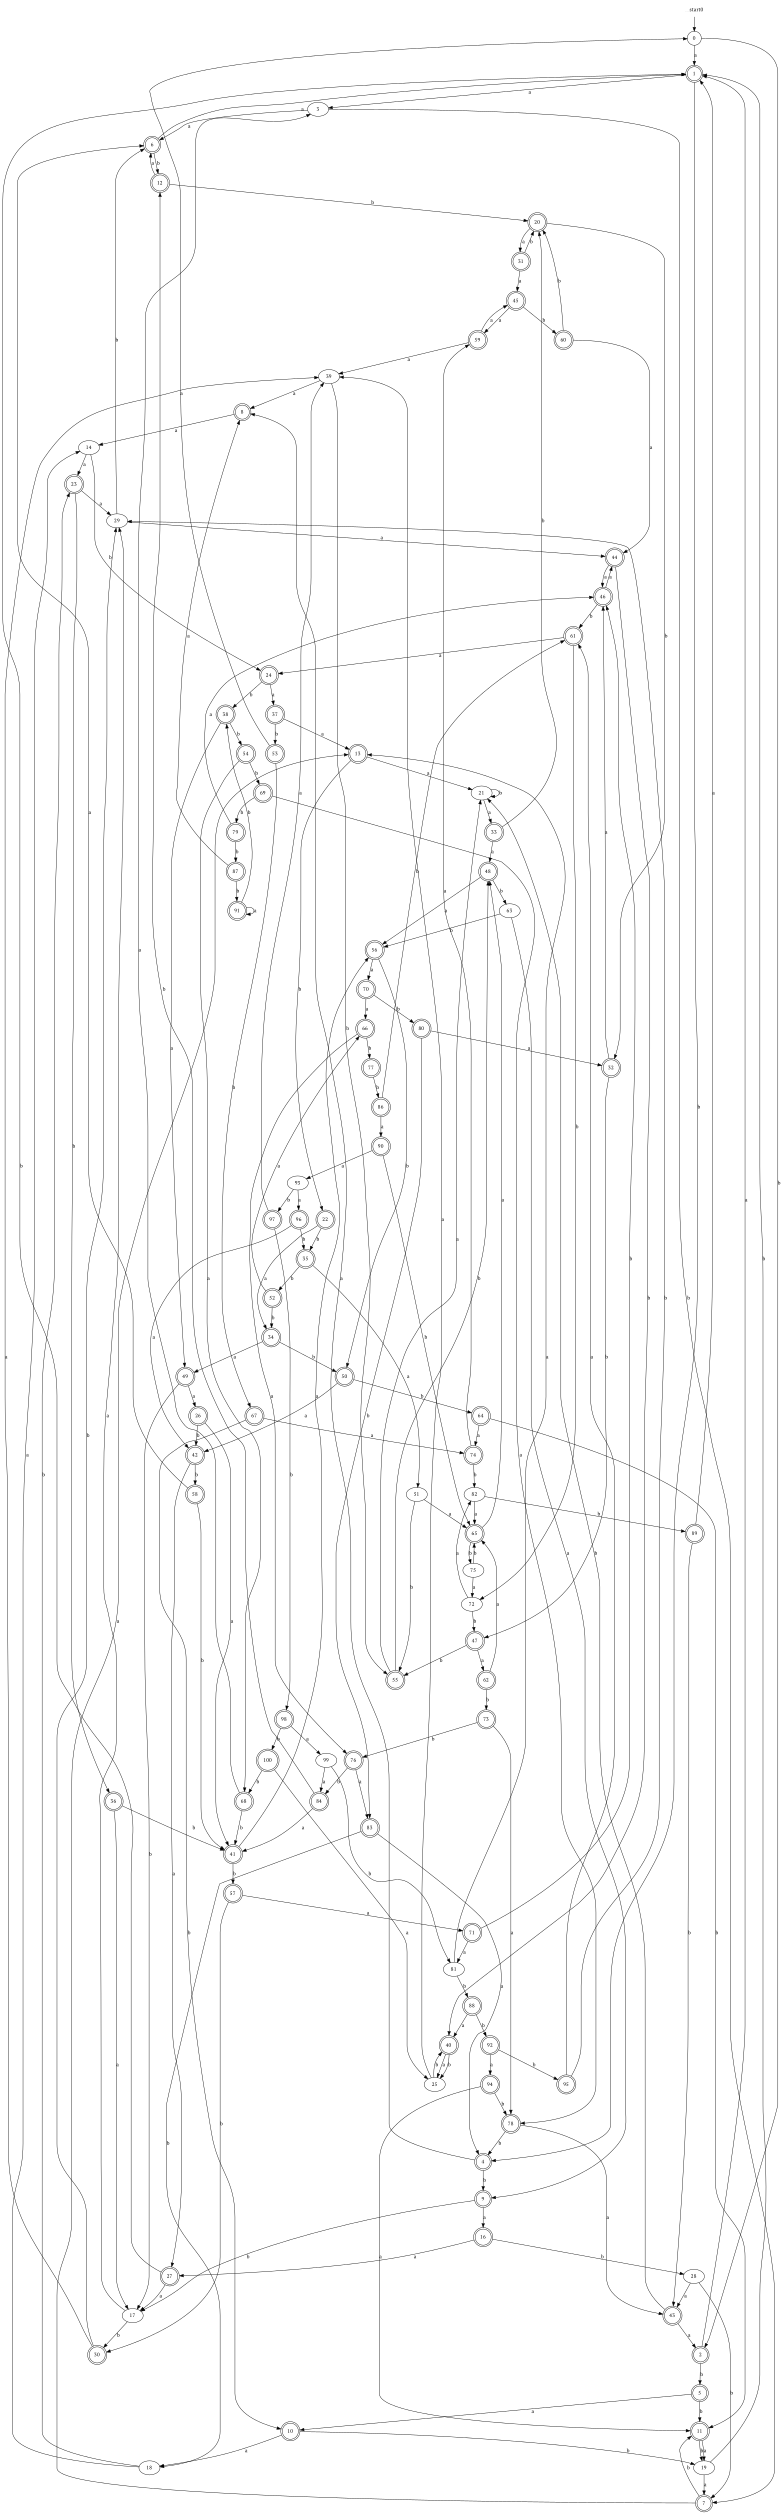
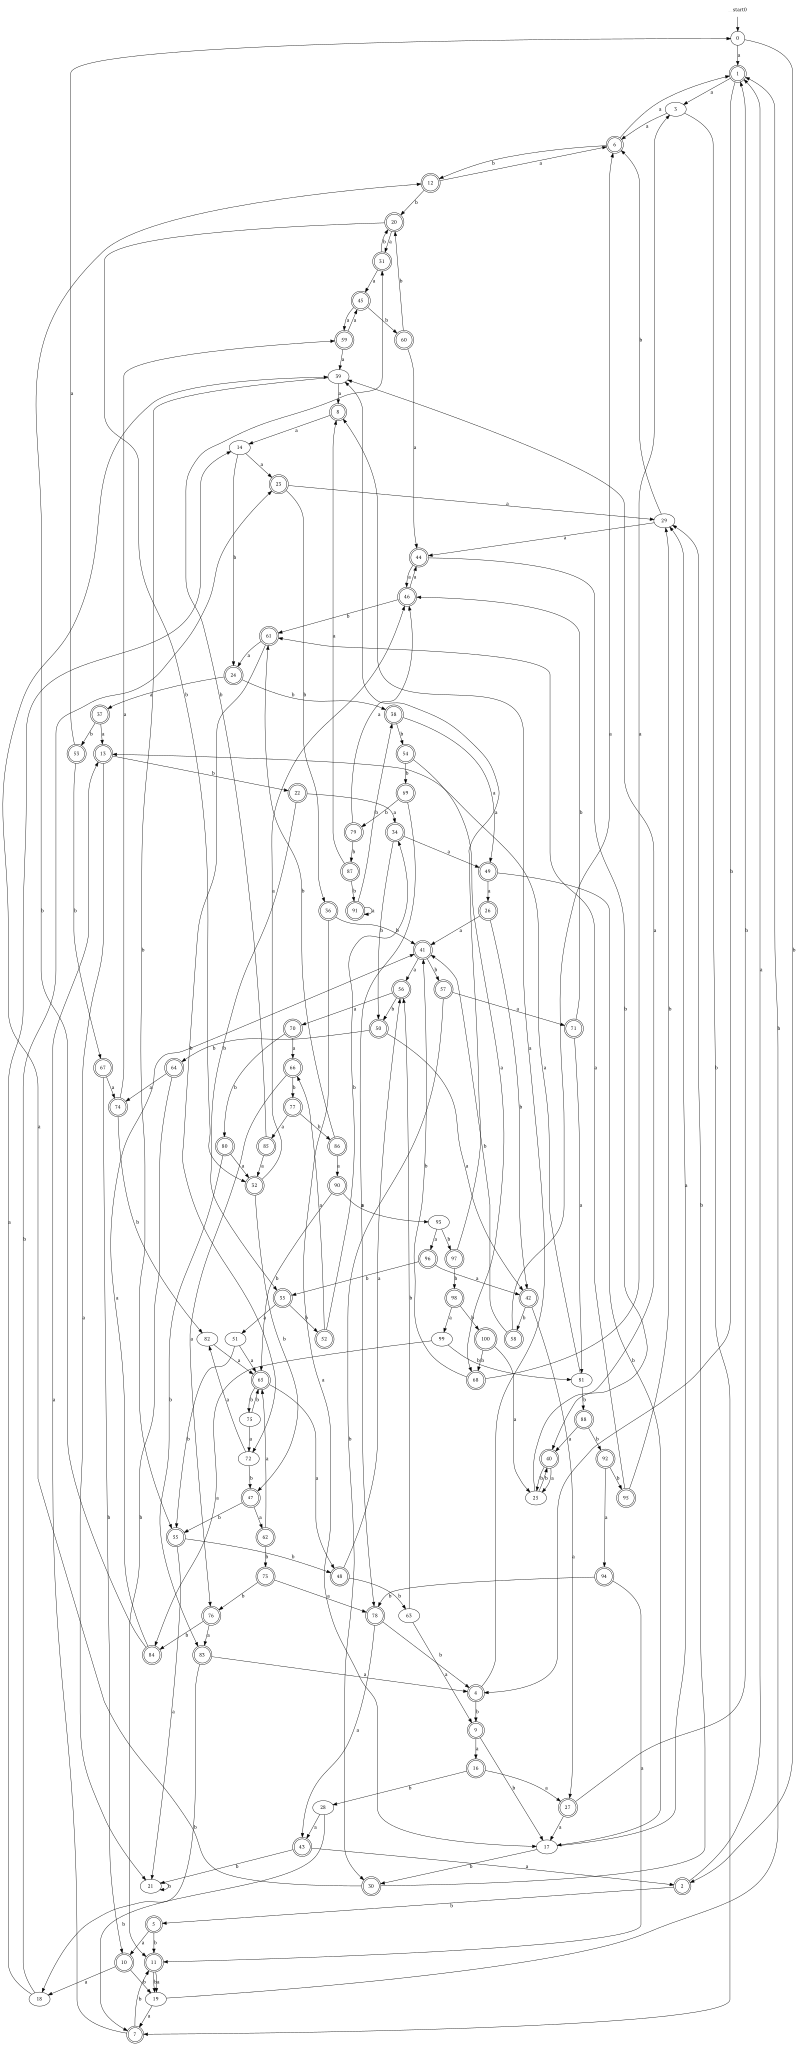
node "33": removed
node "85": added
node "89": removed
